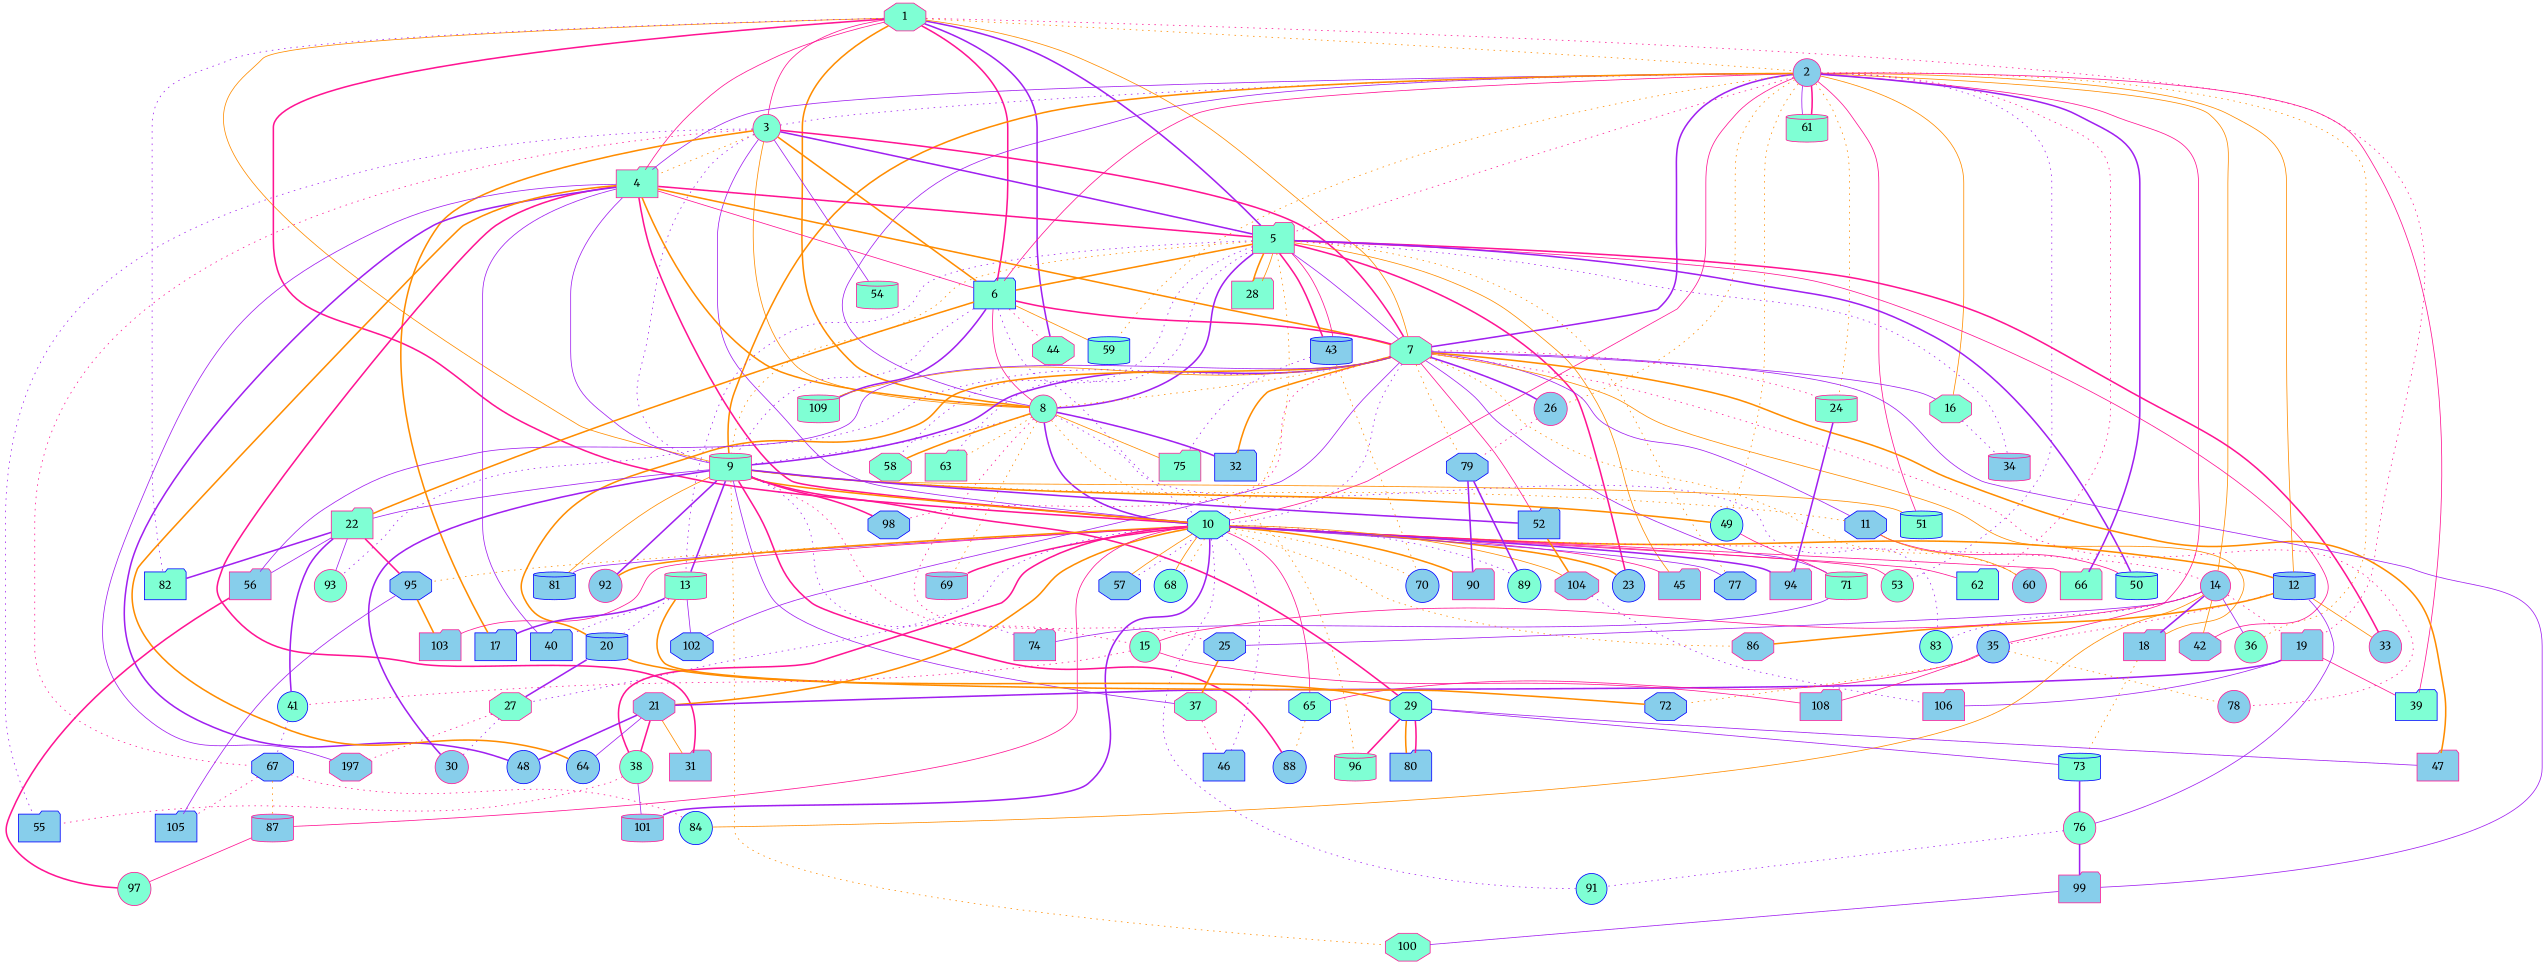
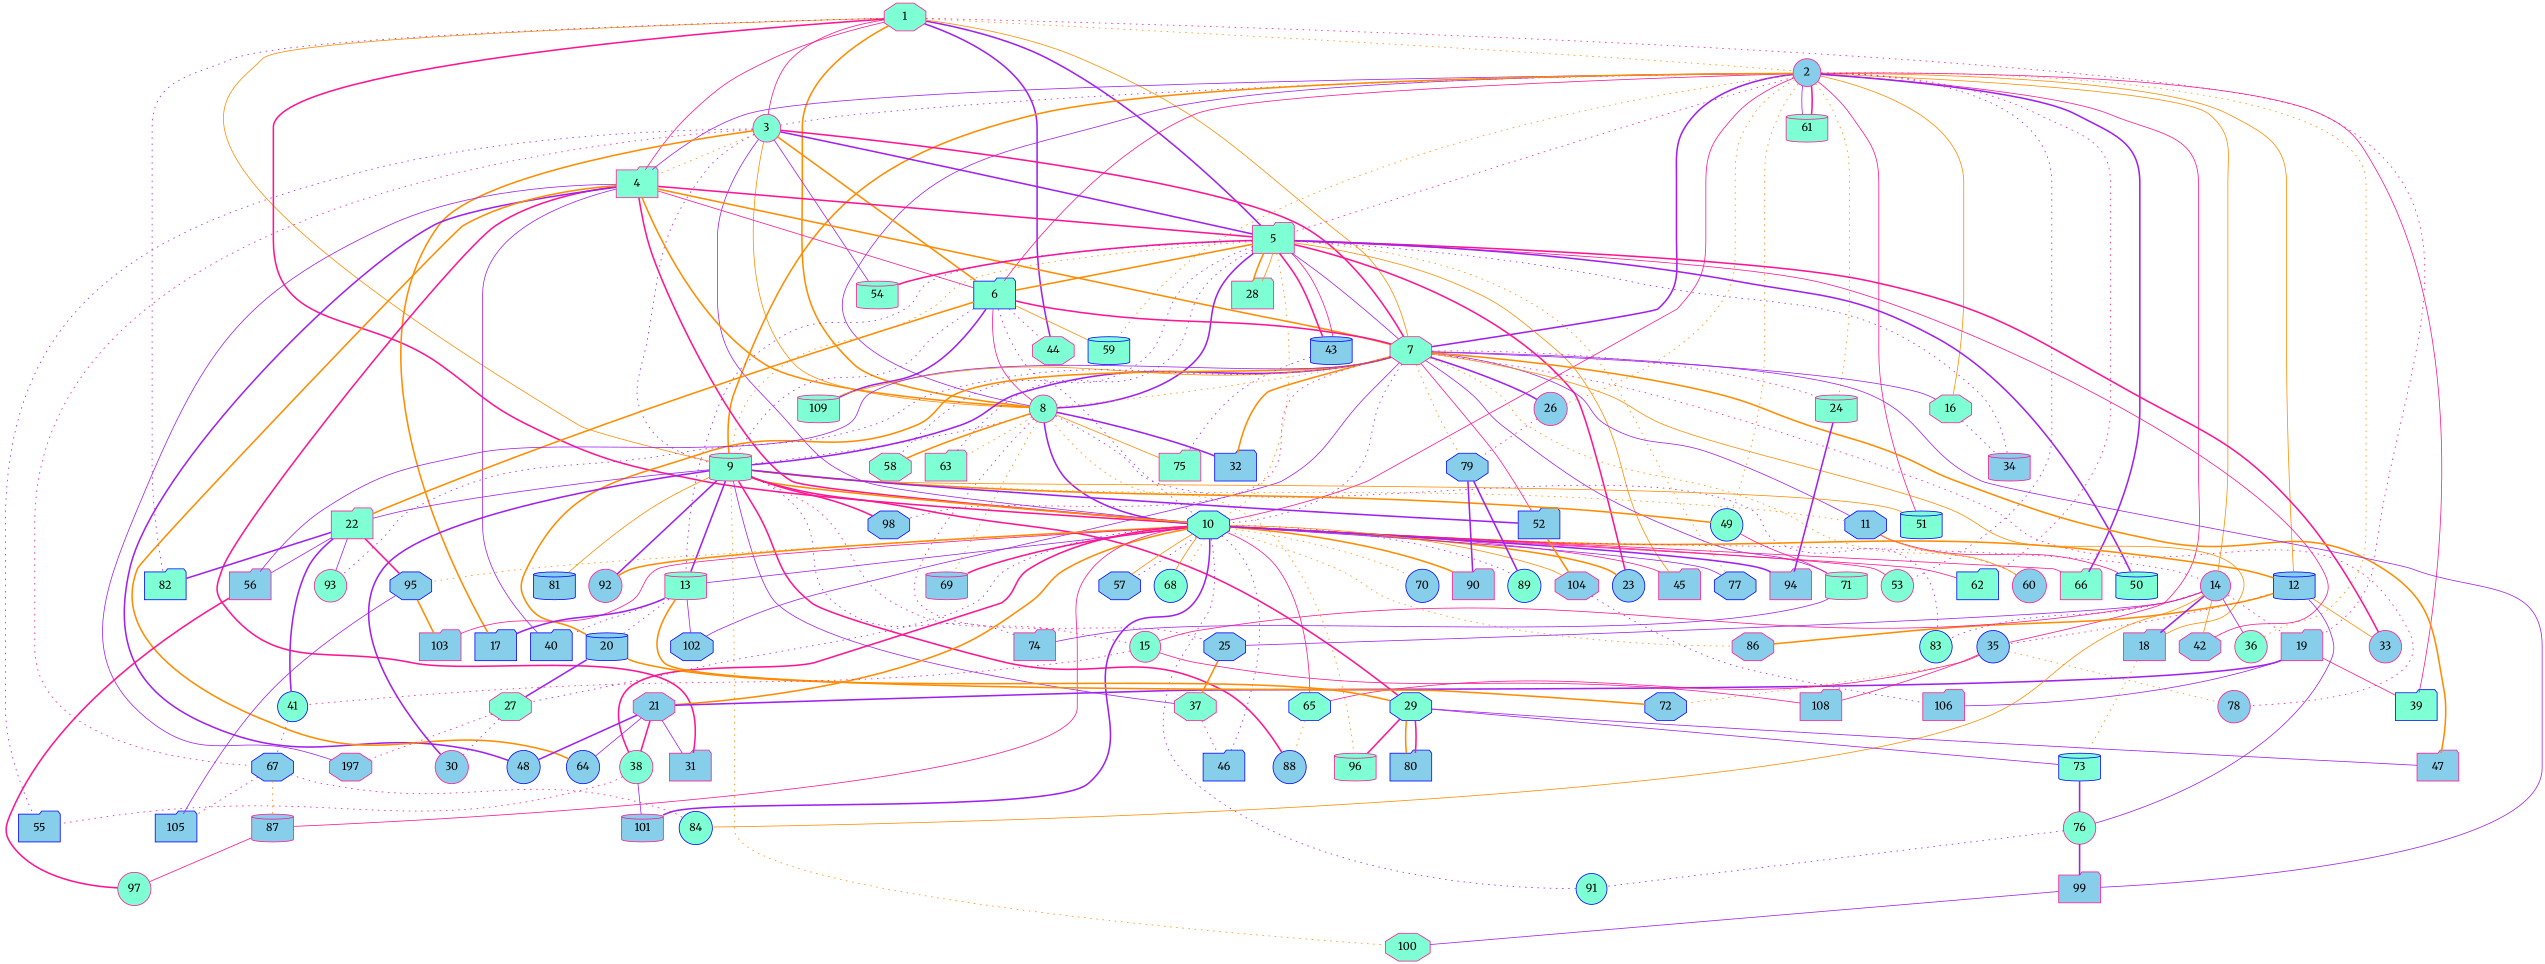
edge "1" -- "6": removed
edge "5" -- "54": added
edge "4" -- "9": removed
edge "43" -- "70": removed
edge "10" -- "81": now "10" -- "13"
edge "21" -- "31": color darkorange -> purple
